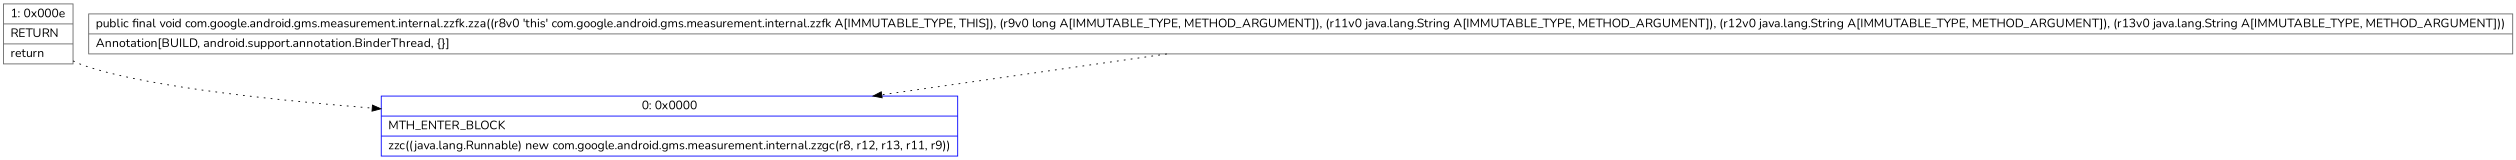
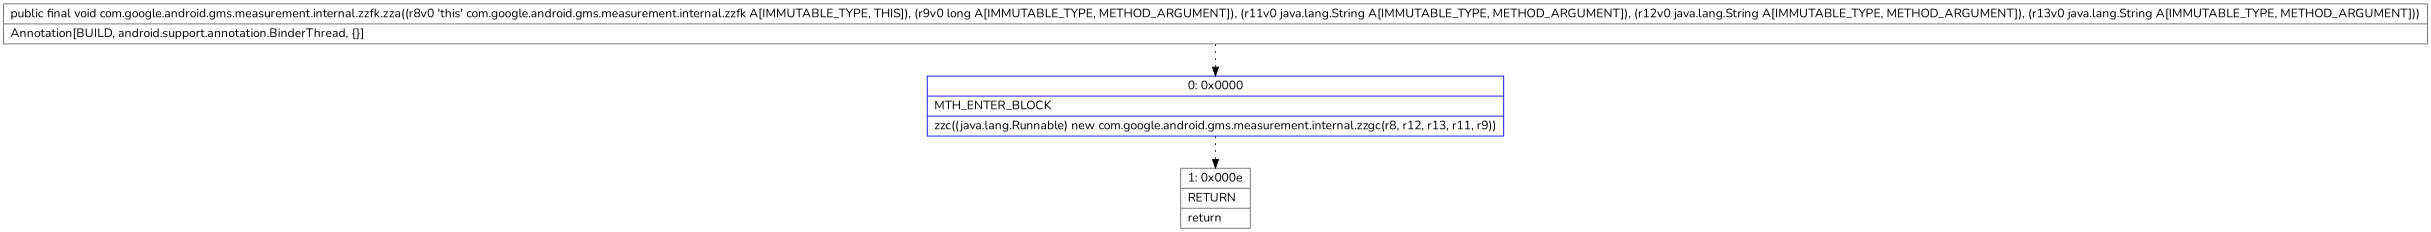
edge "1: 0x000e" -> "0: 0x0000": reversed
